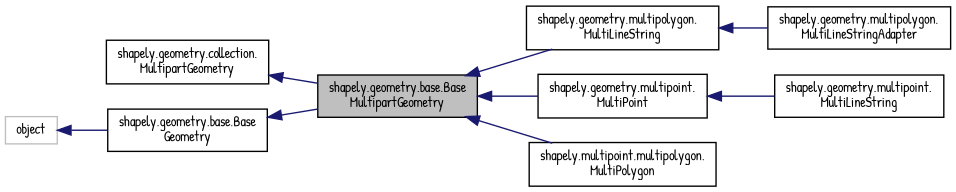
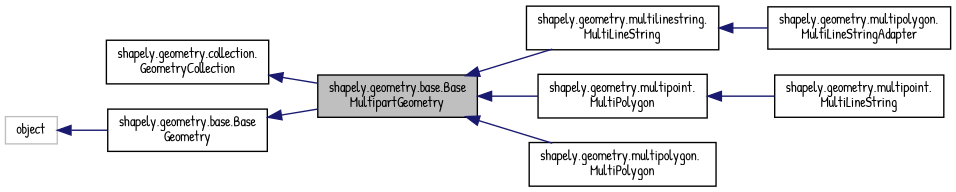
node "shapely.geometry.multipolygon. MultiLineString": label "shapely.geometry.multipolygon. MultiLineString" -> "shapely.geometry.multilinestring. MultiLineString"
node "shapely.geometry.collection. MultipartGeometry": label "shapely.geometry.collection. MultipartGeometry" -> "shapely.geometry.collection. GeometryCollection"
node "shapely.geometry.multipoint. MultiPoint": label "shapely.geometry.multipoint. MultiPoint" -> "shapely.geometry.multipoint. MultiPolygon"
node "shapely.multipoint.multipolygon. MultiPolygon": label "shapely.multipoint.multipolygon. MultiPolygon" -> "shapely.geometry.multipolygon. MultiPolygon"
